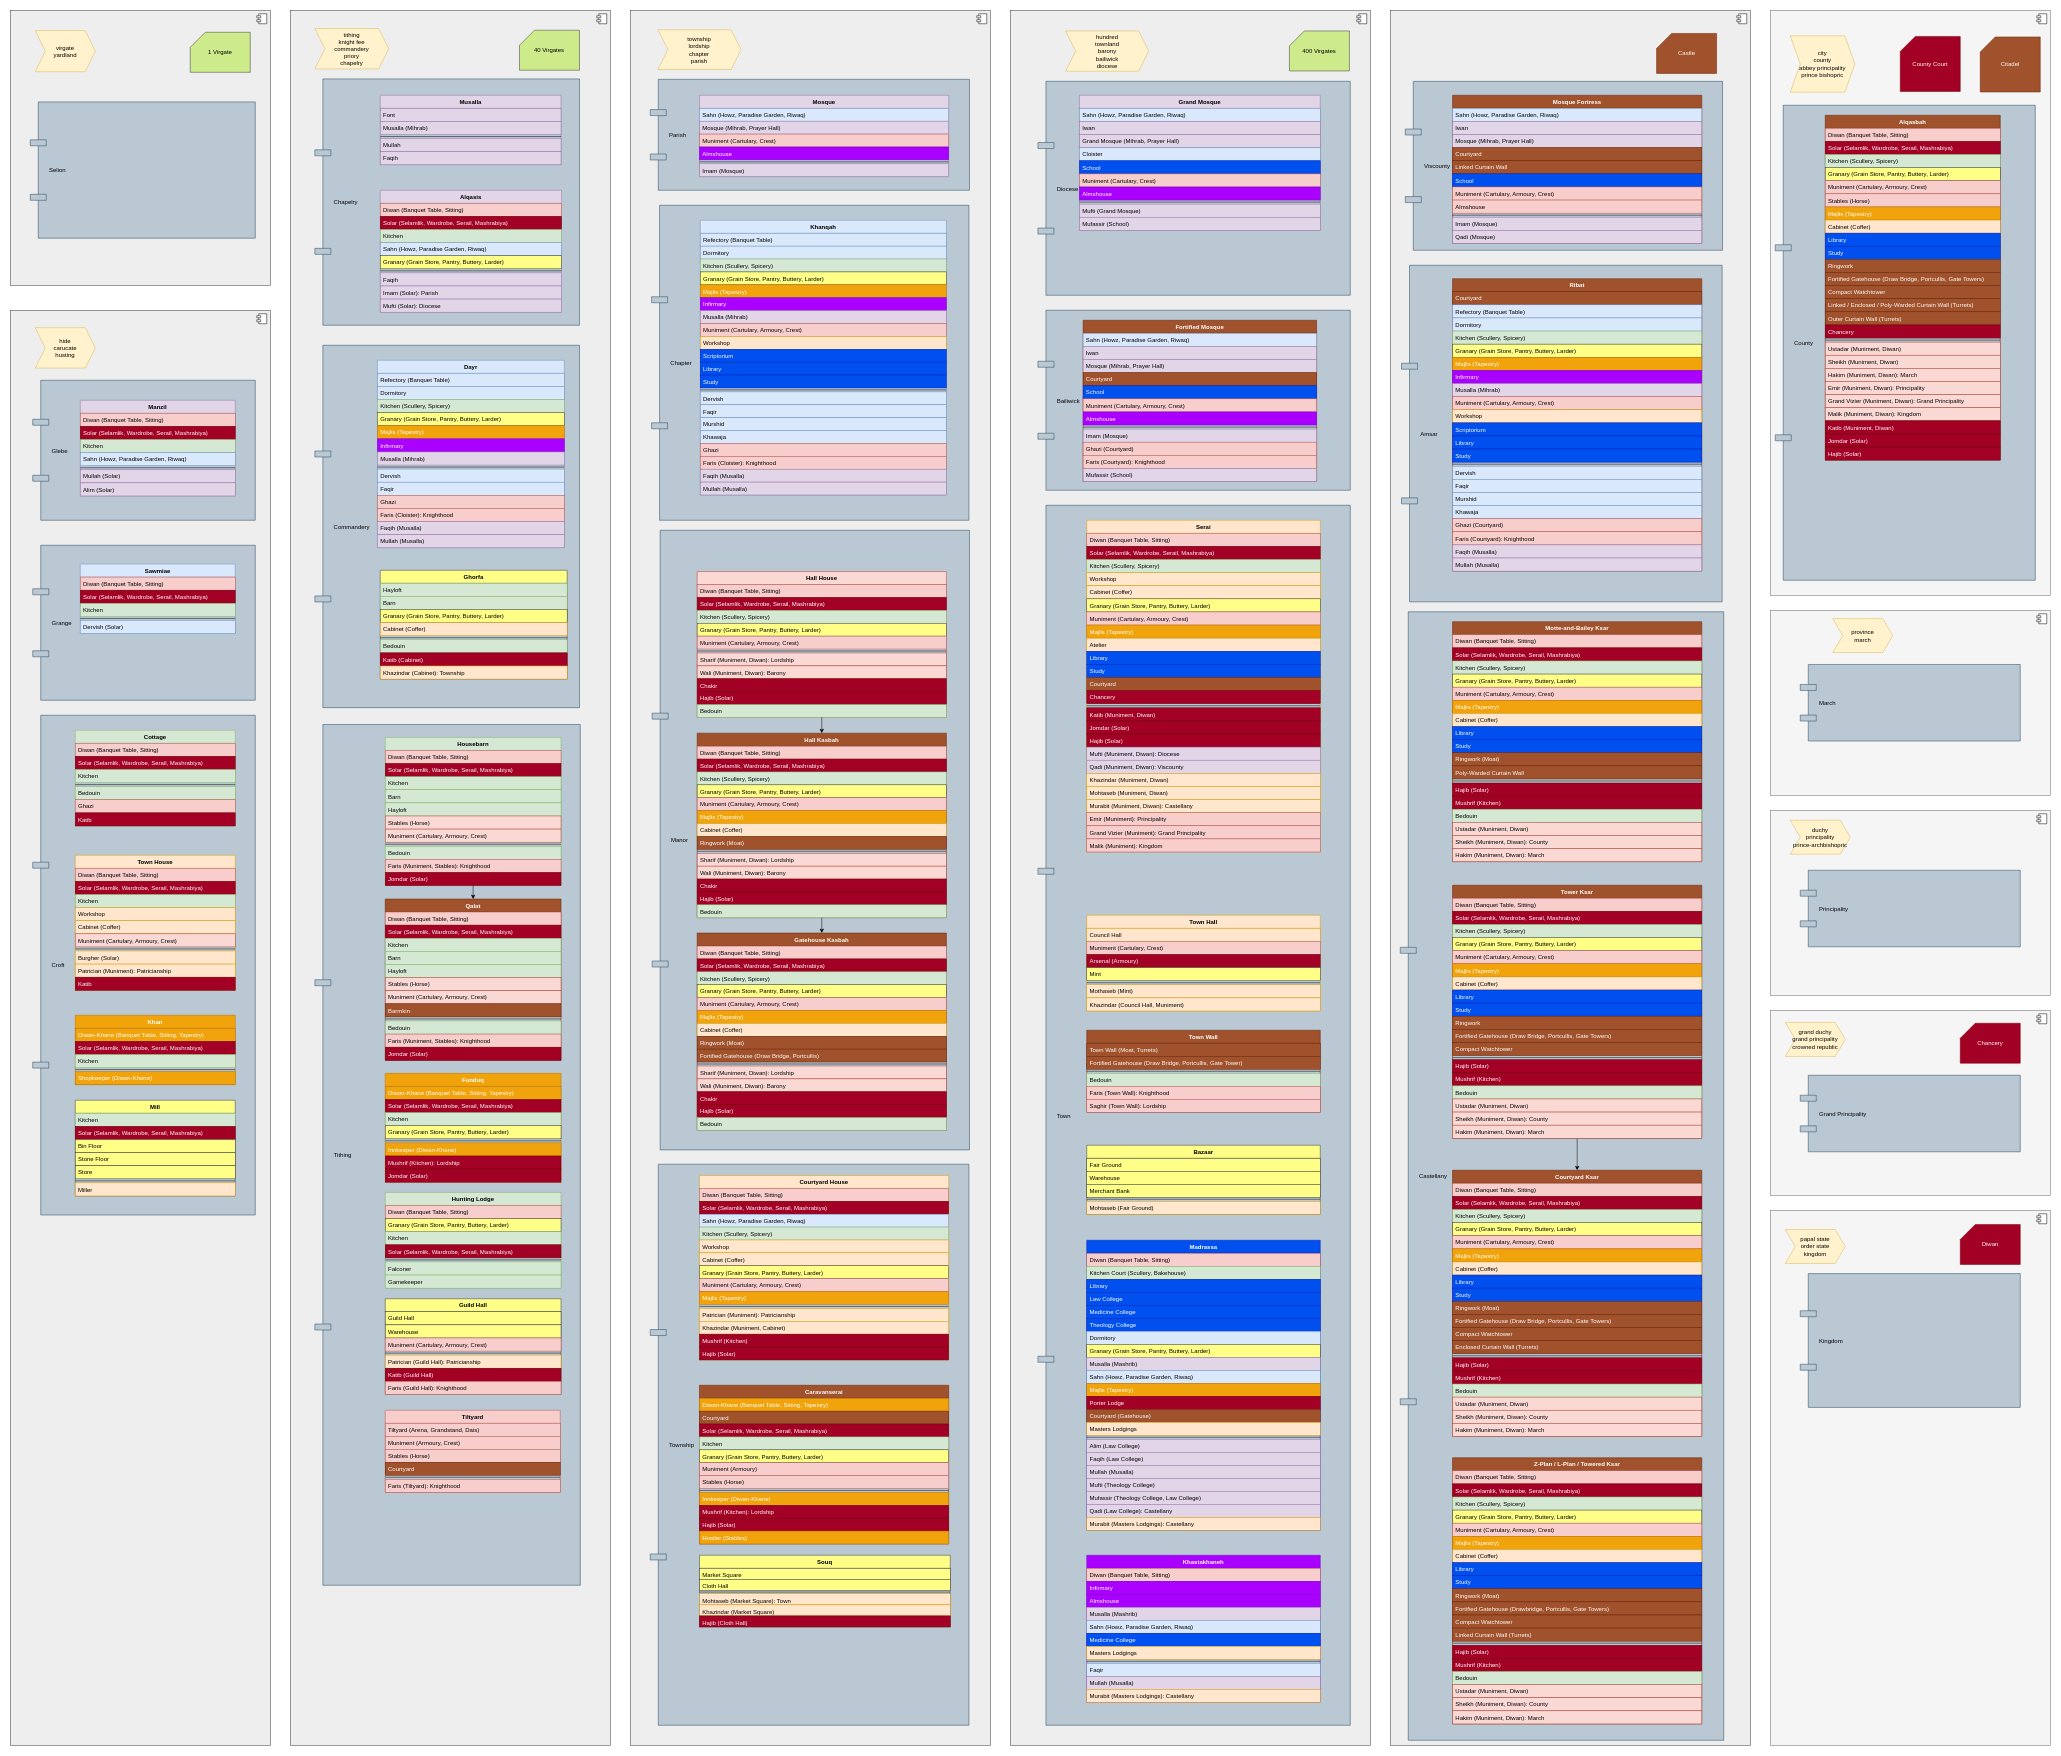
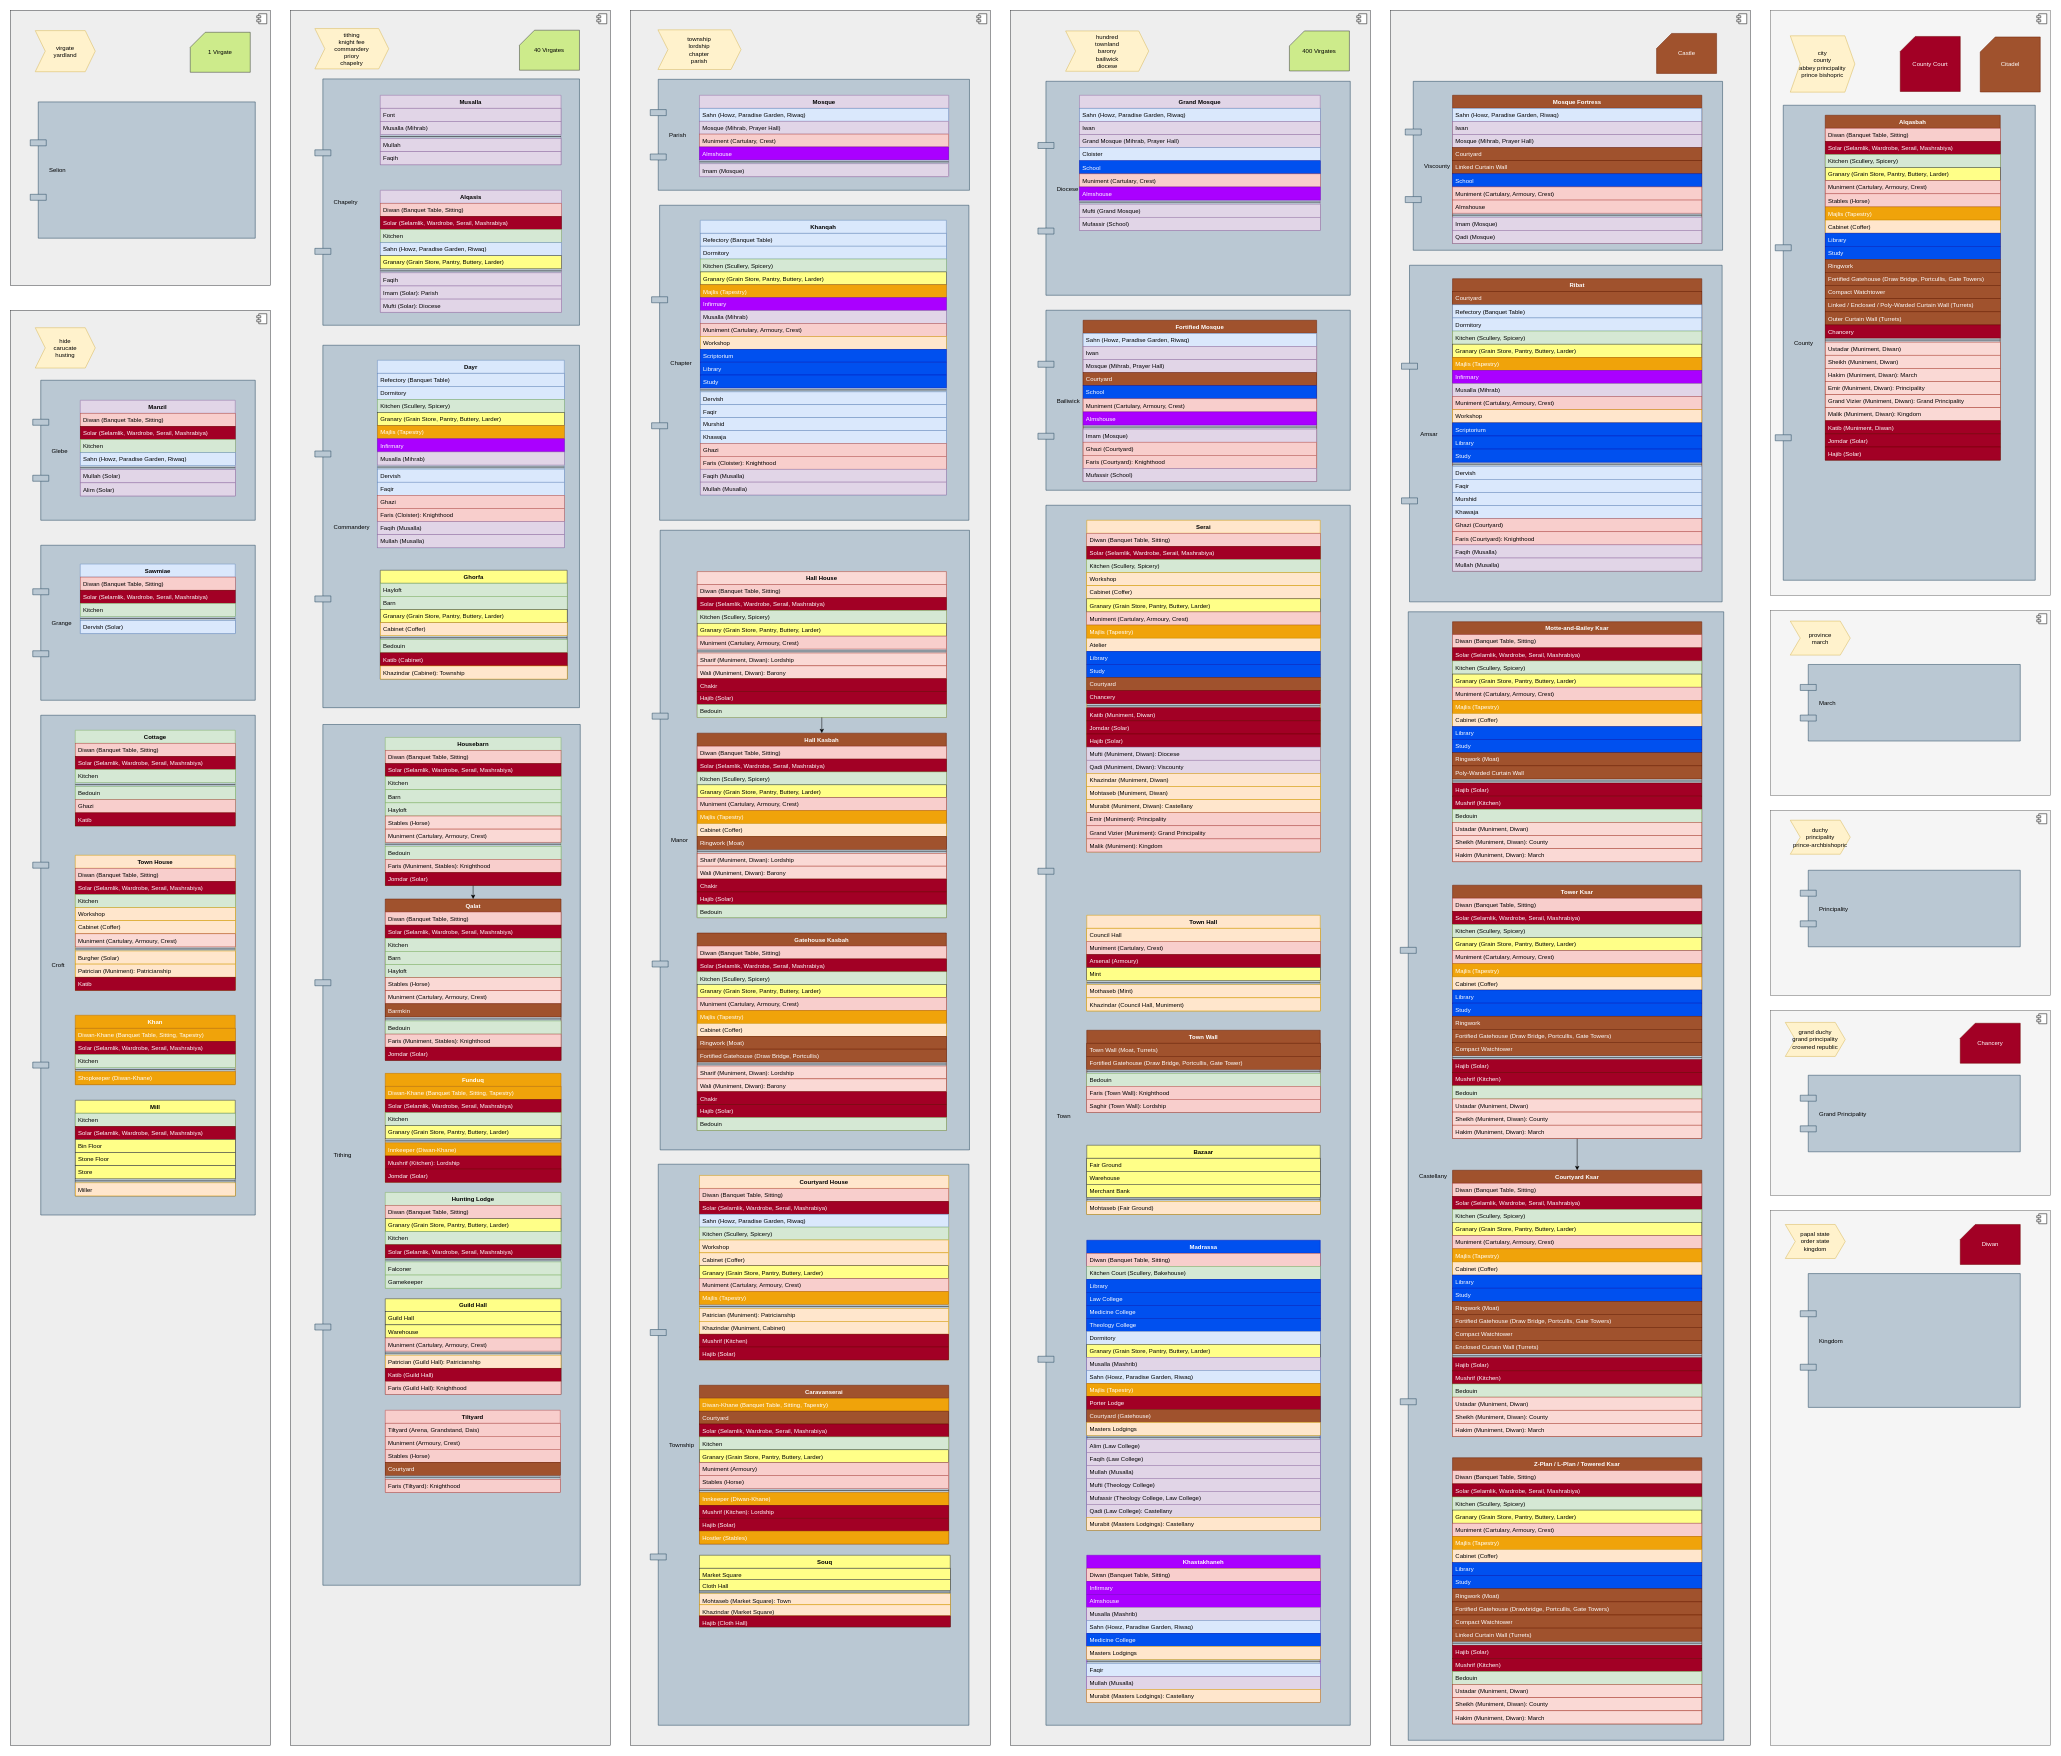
node "province march": moved (1863, 636) -> (1820, 638)
edge "Hall Kasbah" -> "Gatehouse Kasbah": removed
node "papal state order state kingdom": moved (1815, 1246) -> (1815, 1241)
